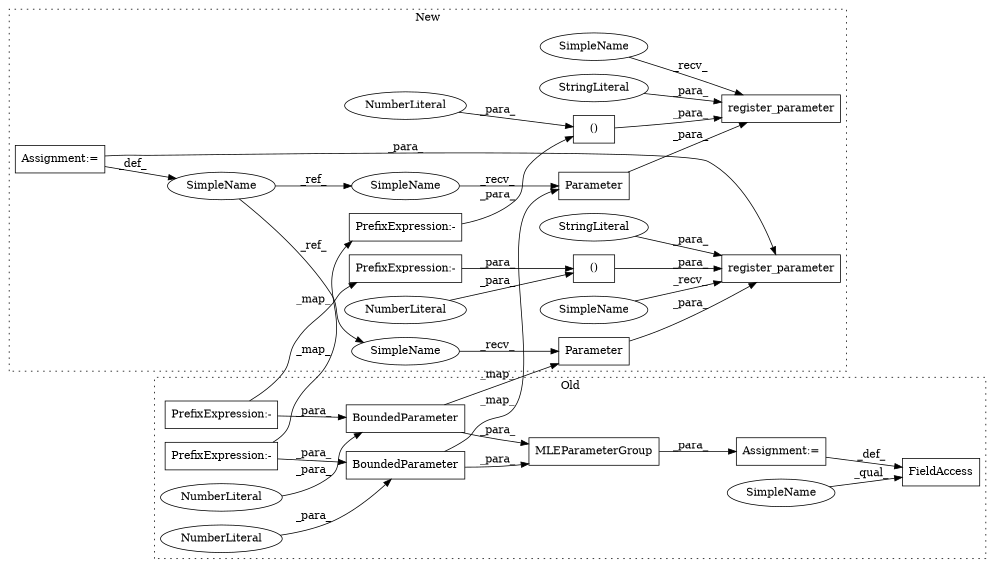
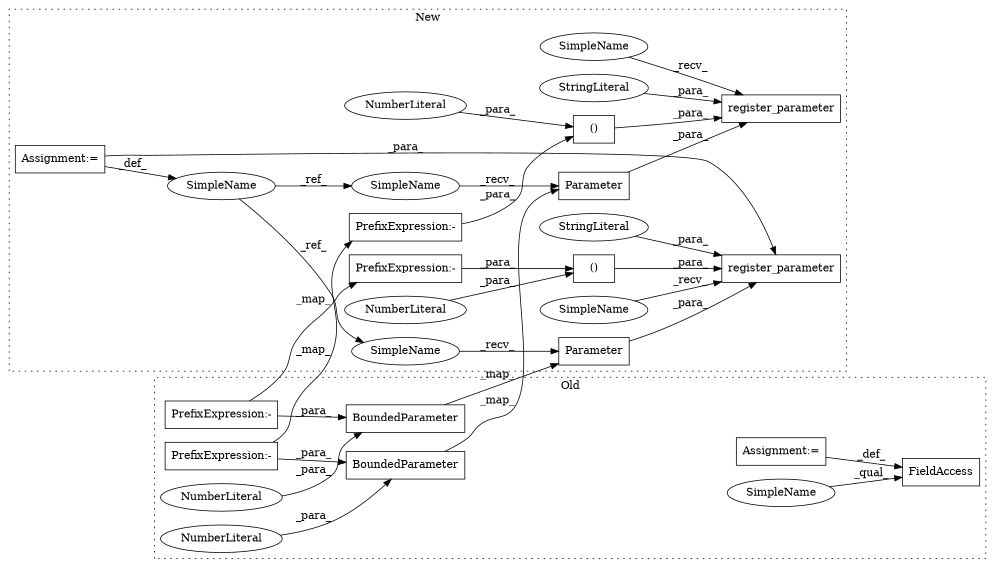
node "MLEParameterGroup": removed
